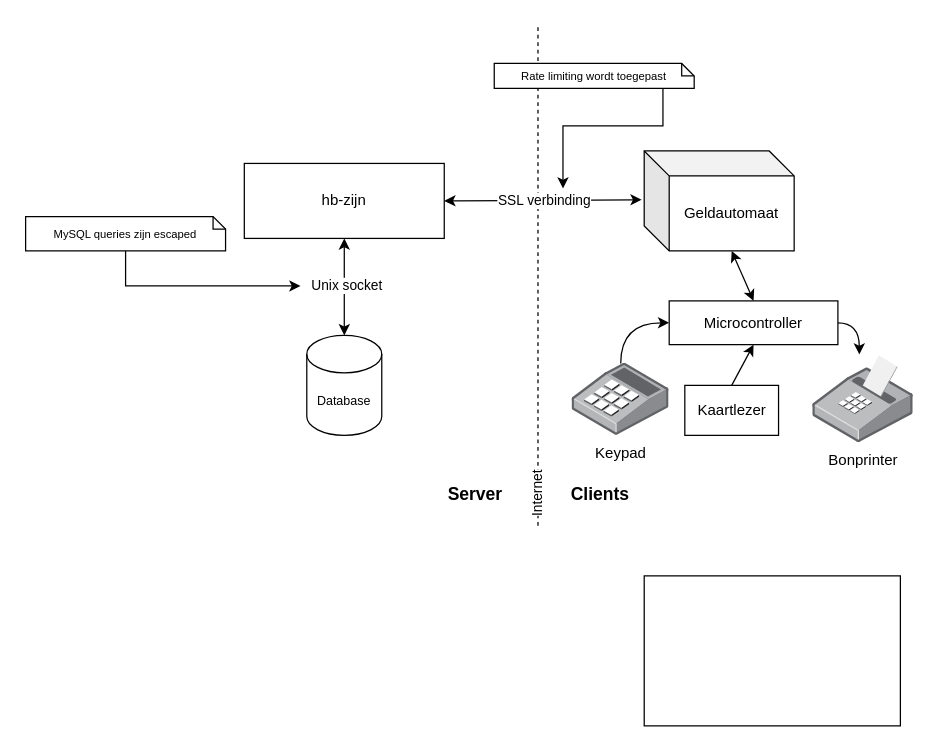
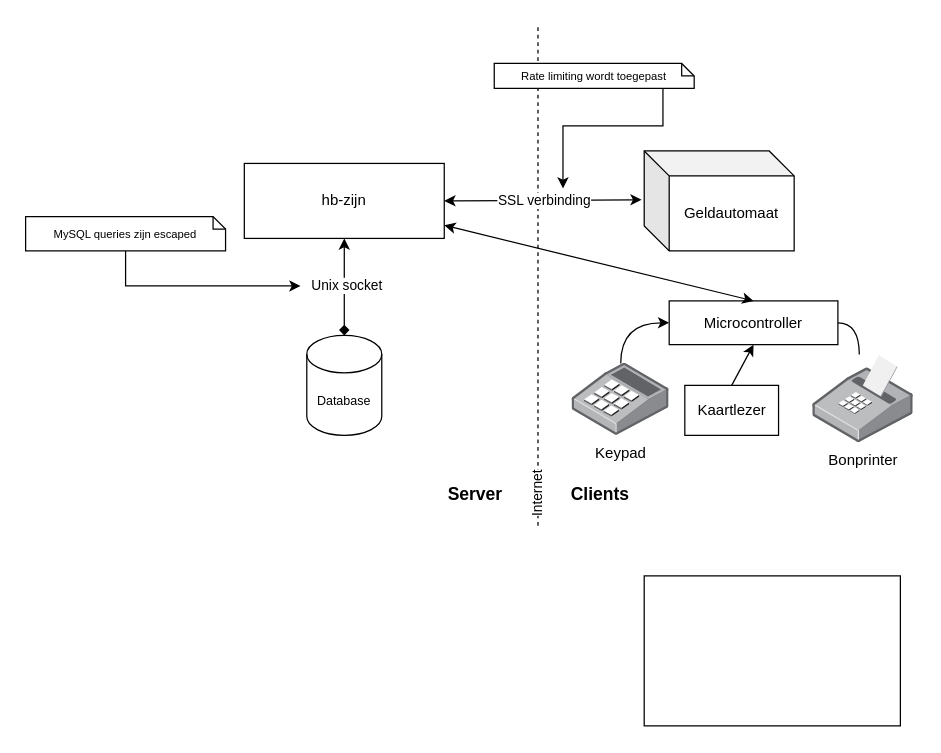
edge "Geldautomaat" -- "Microcontroller": now "hb-zijn" -- "Microcontroller"
edge "hb-zijn" -- "Database": arrowhead classic -> diamond
edge "Microcontroller" -> "Bonprinter": arrowhead classic -> none
